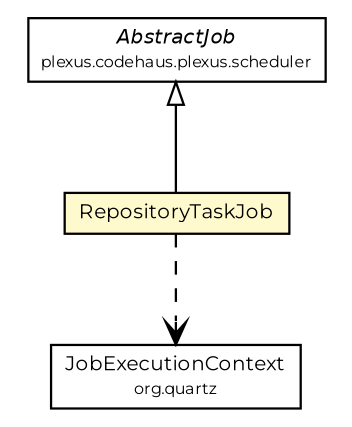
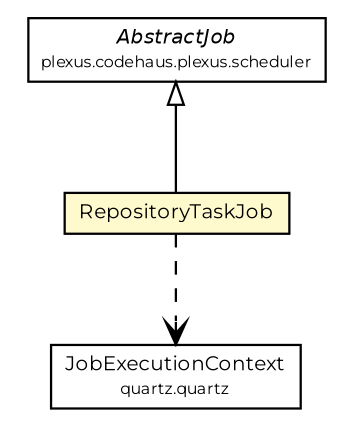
node "JobExecutionContext": text "org.quartz" -> "quartz.quartz"
